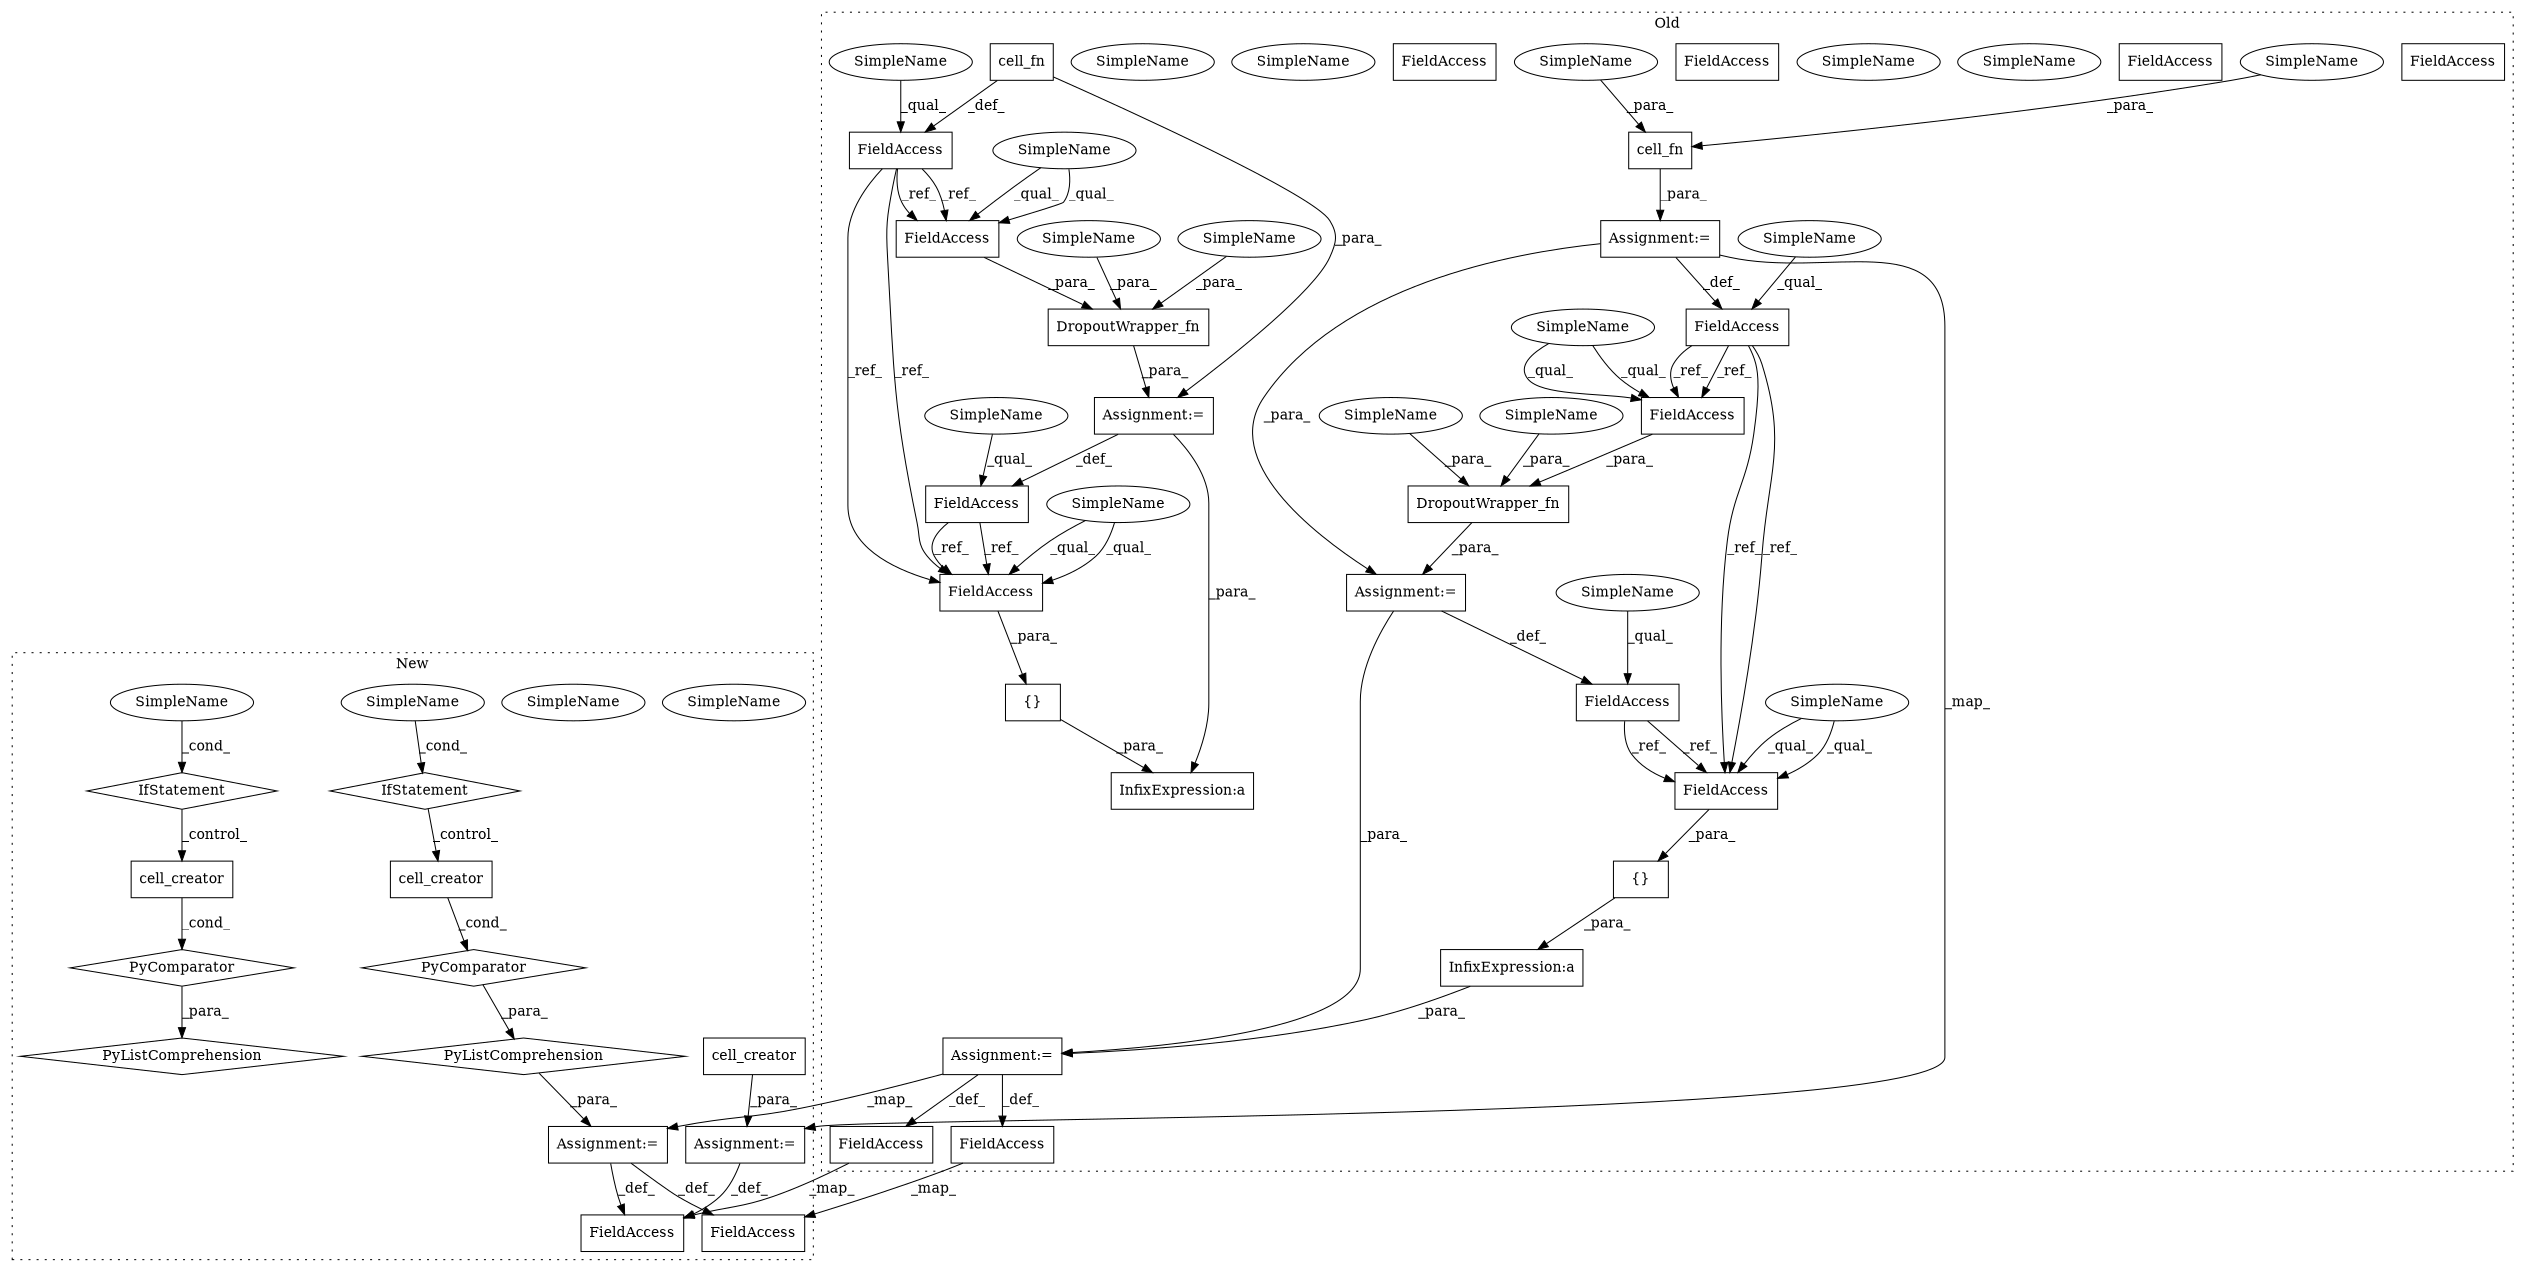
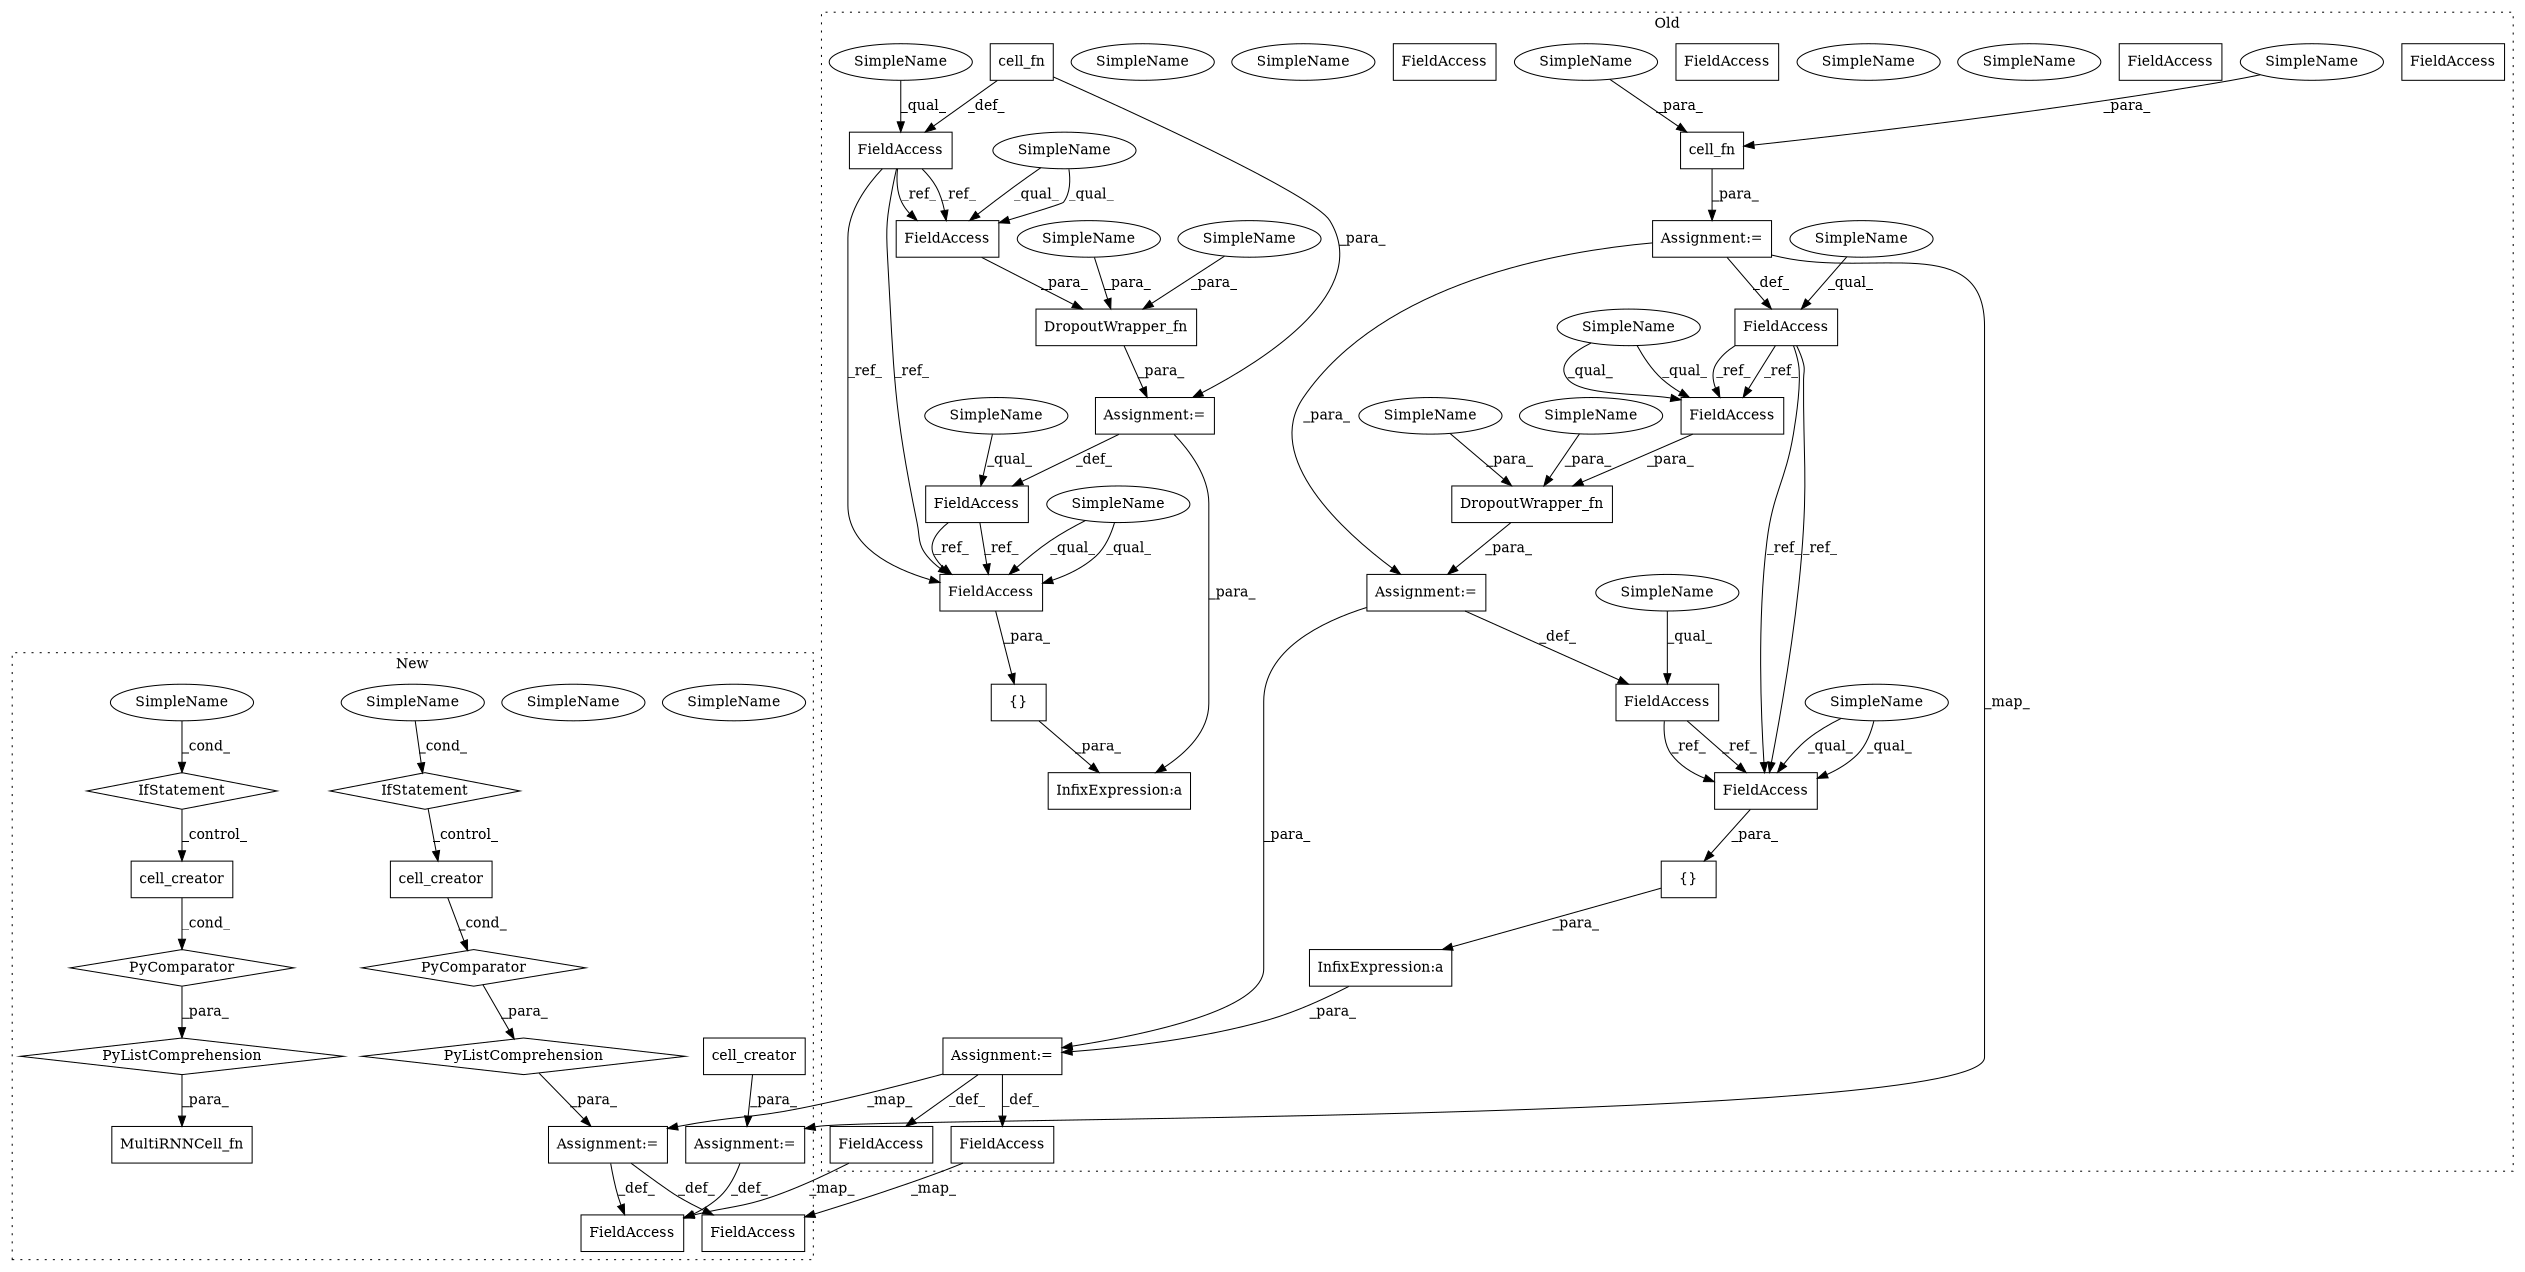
node "MultiRNNCell_fn": added
